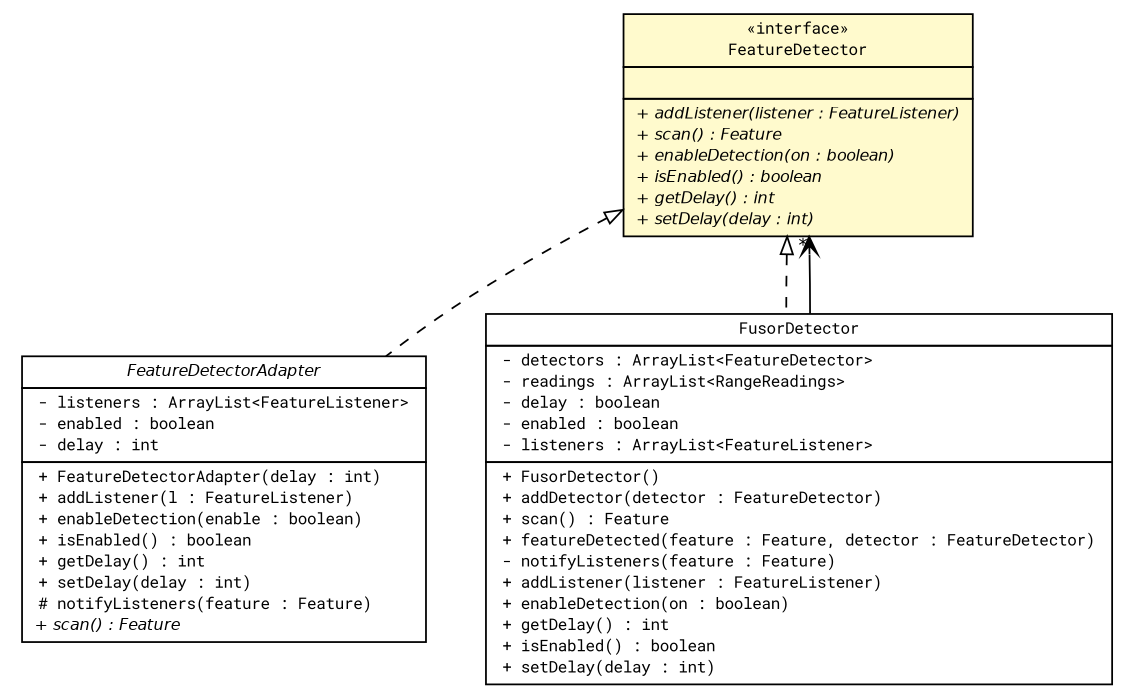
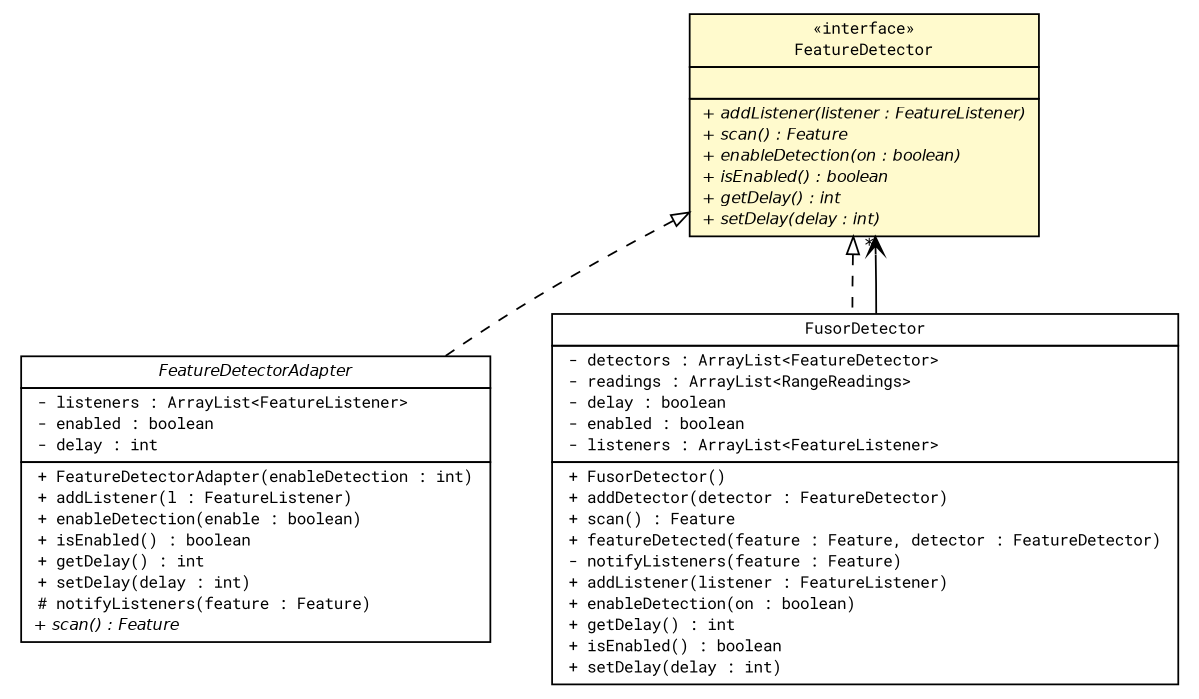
node "FeatureDetectorAdapter": text "+ FeatureDetectorAdapter(delay : int)" -> "+ FeatureDetectorAdapter(enableDetection : int)"
